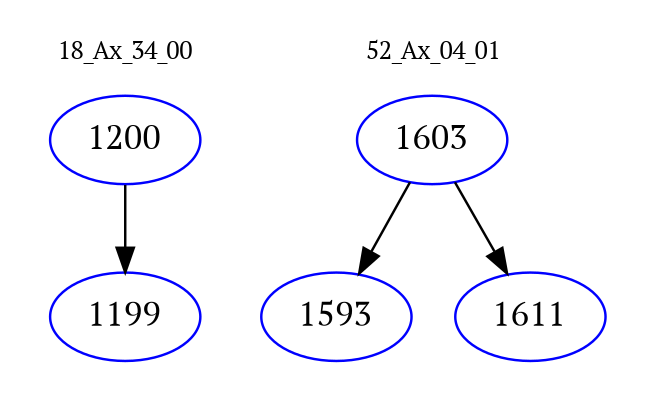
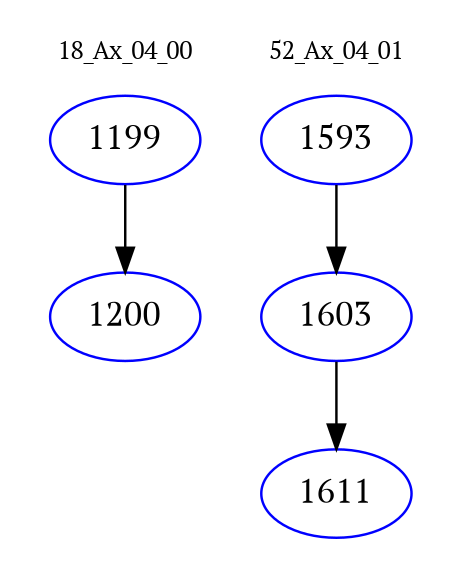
cluster "18_Ax_34_00": label "18_Ax_34_00" -> "18_Ax_04_00"
edge "1200" -> "1199": reversed
edge "1603" -> "1593": reversed
